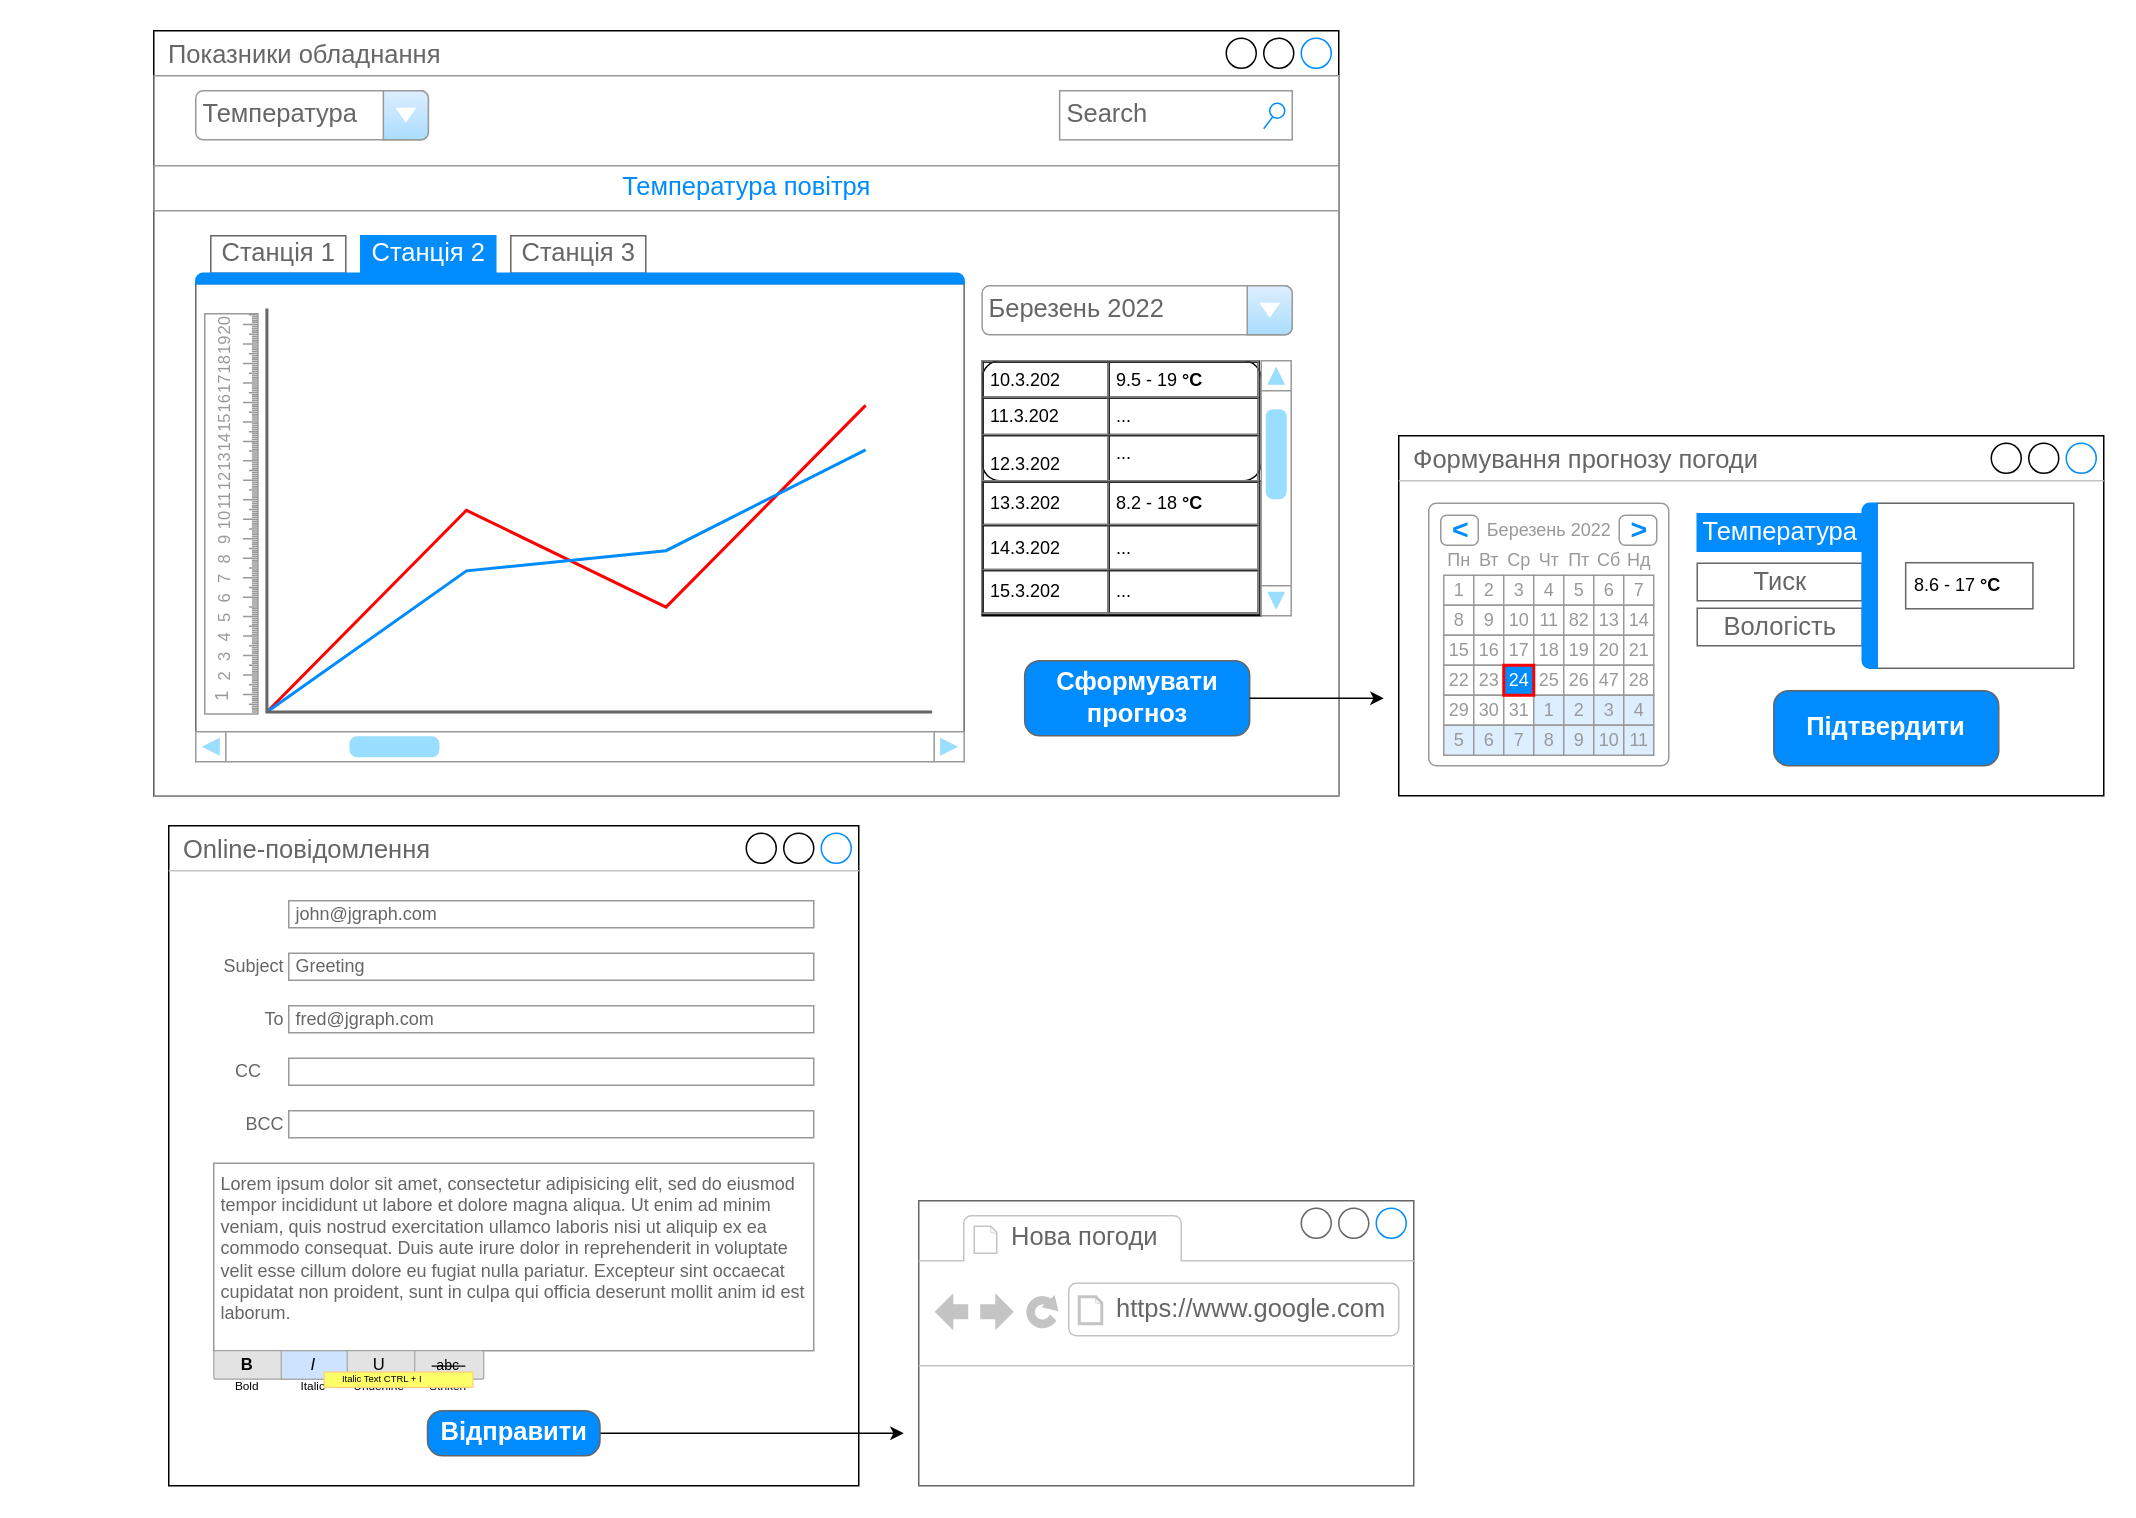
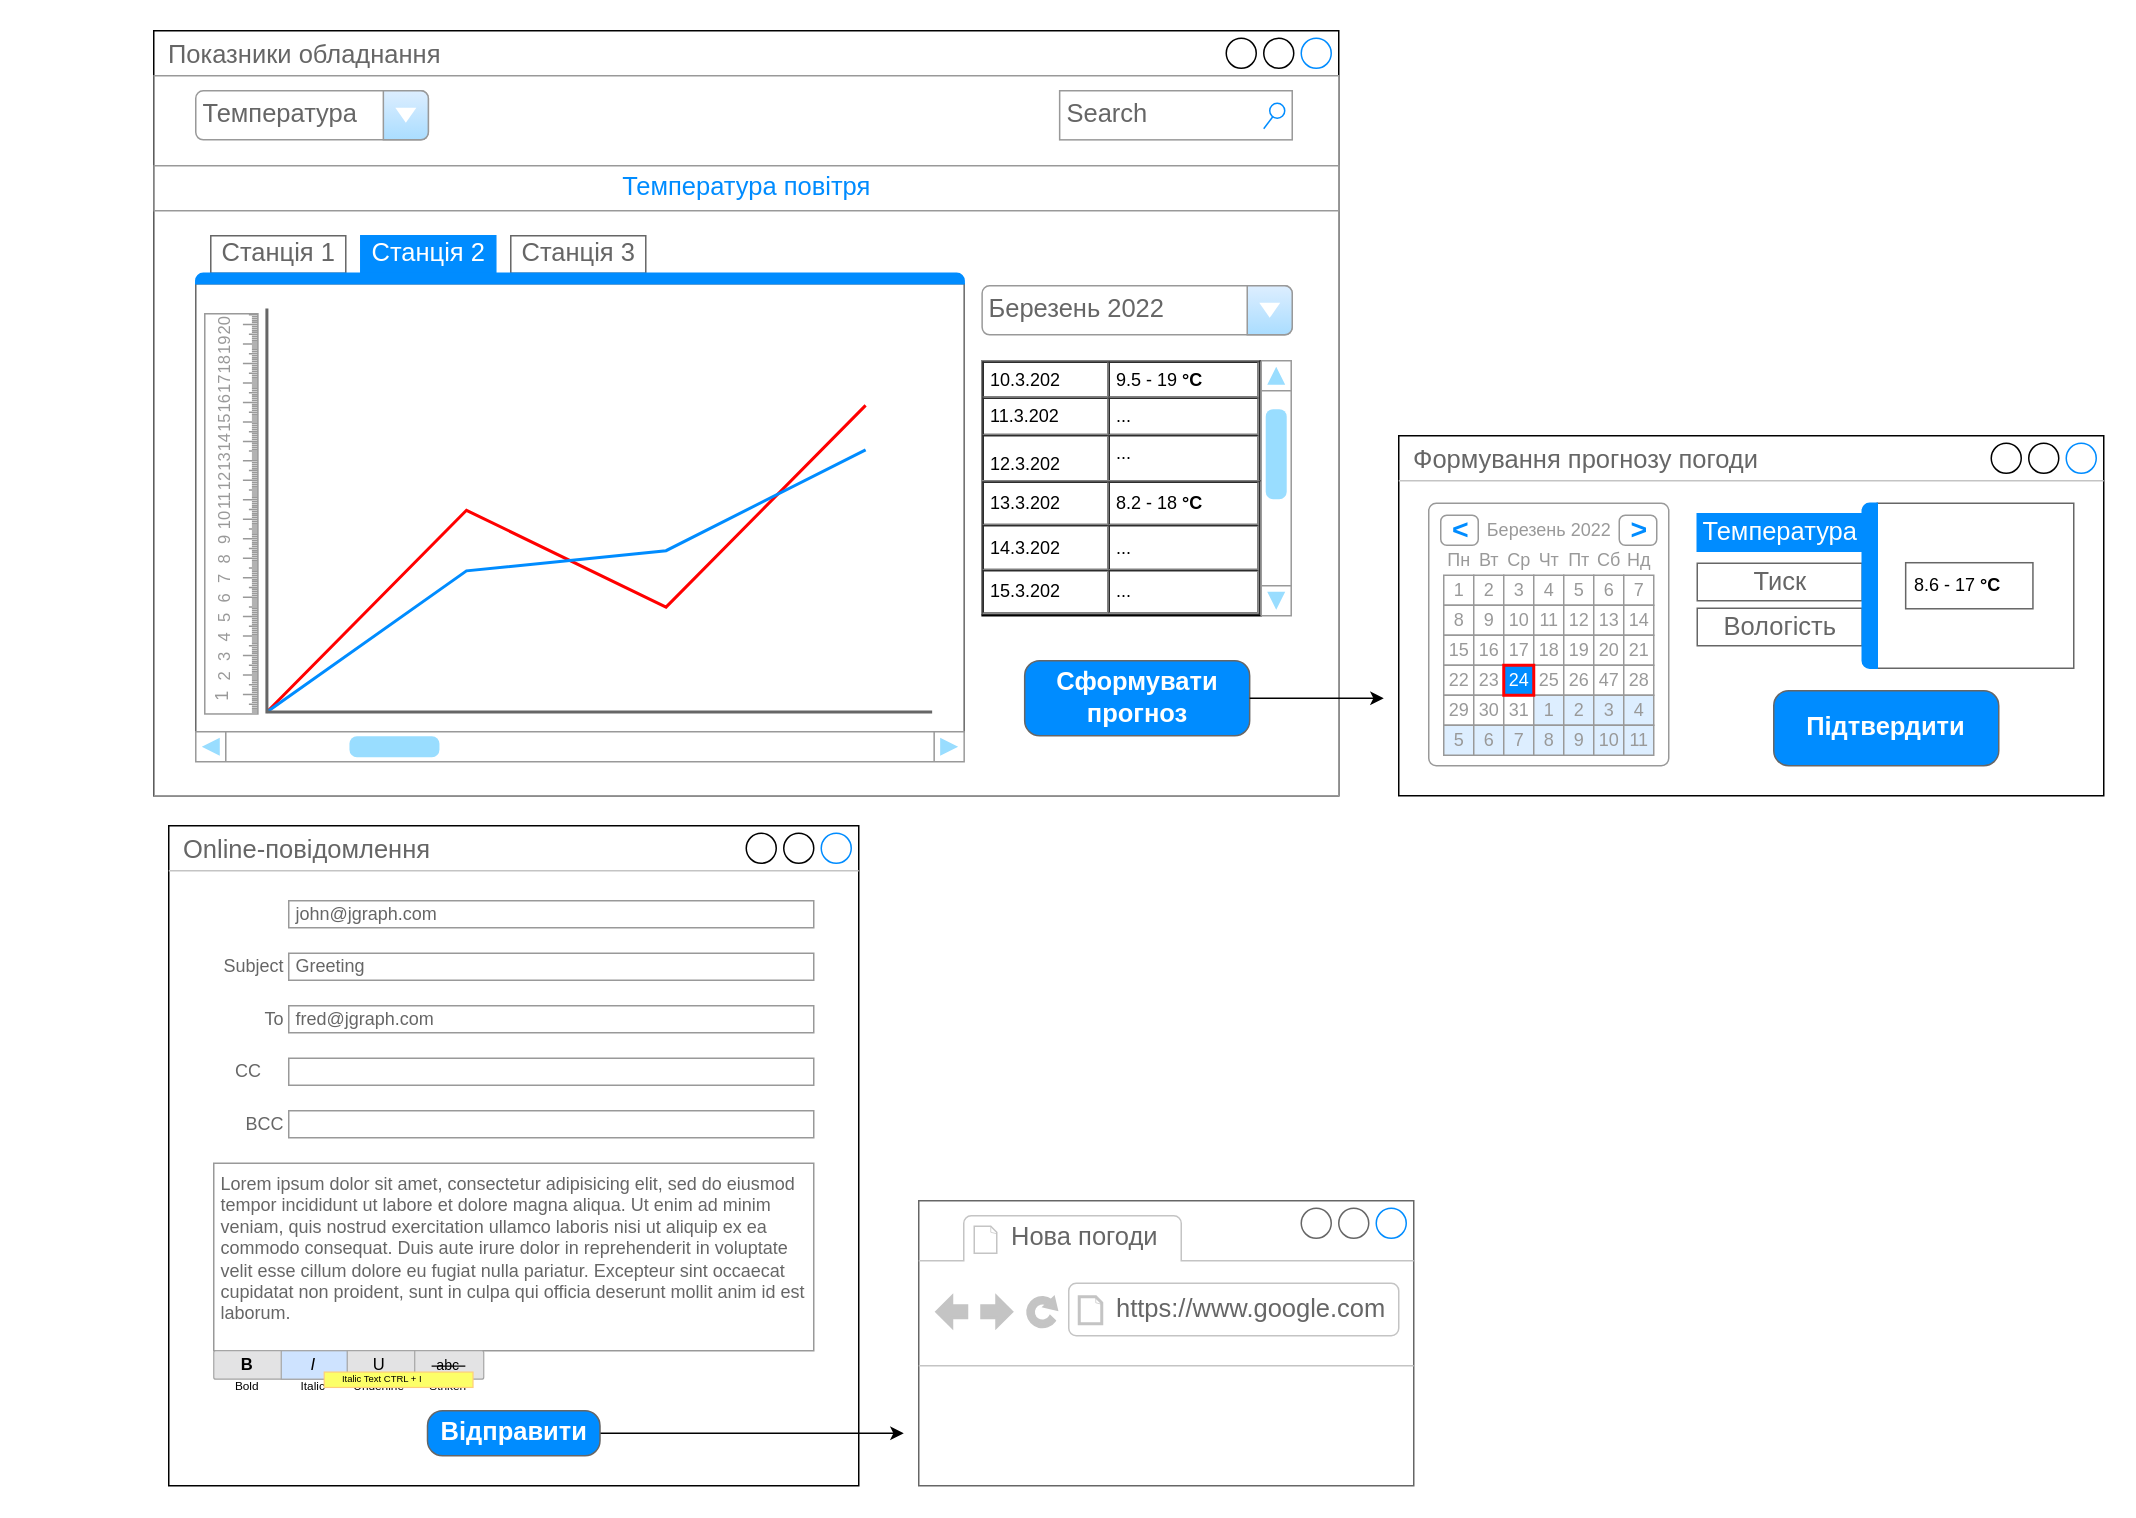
node "10.3.2029.5 - 19 °C 11.3.202 ... 12.3.202 ...": shape rounded rectangle -> rectangle
node "82": label "82" -> "12"
